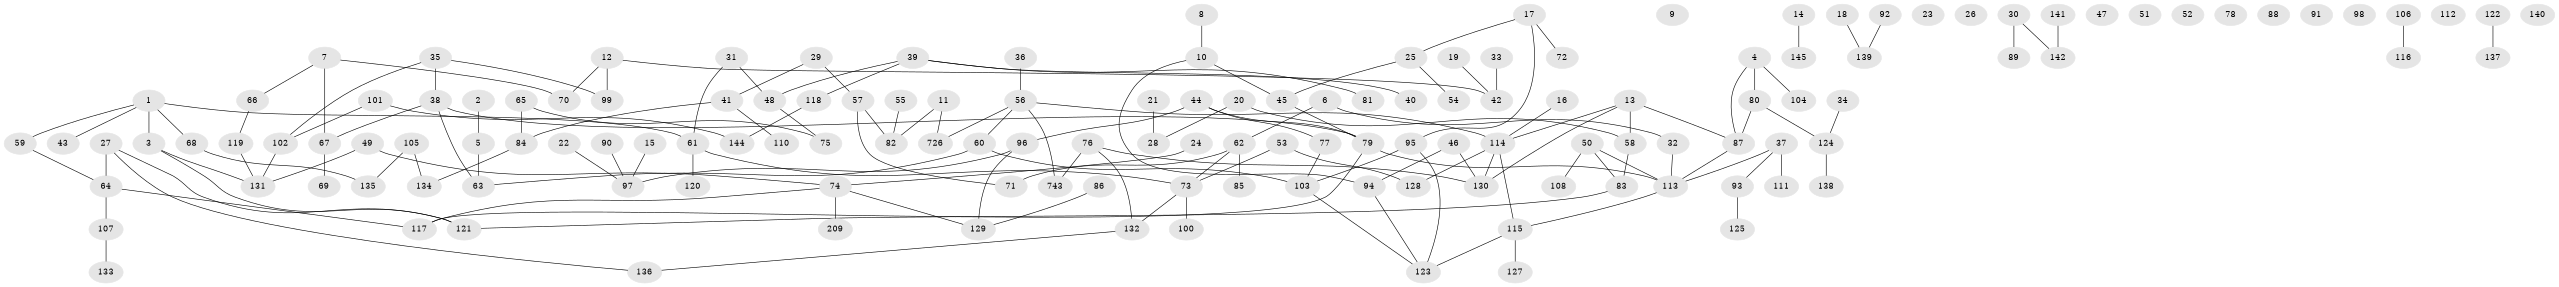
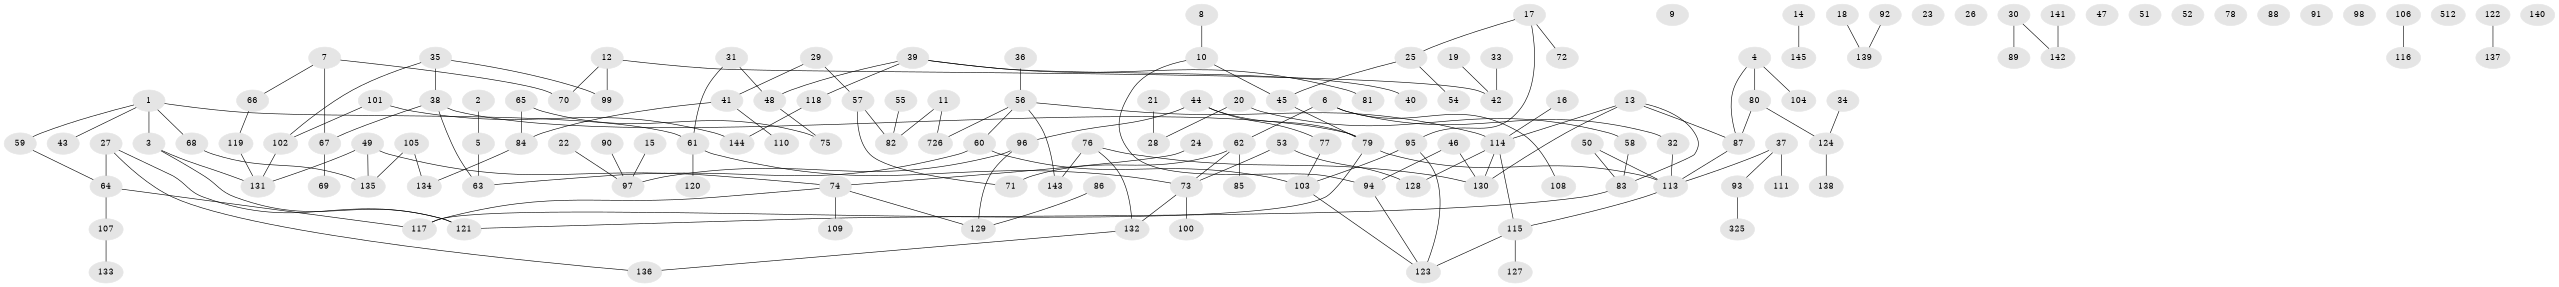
node "112": label "112" -> "512"
edge "13" -- "58": now "13" -- "83"
edge "50" -- "108": now "6" -- "108"
edge "49" -- "135": added
node "743": label "743" -> "143"
node "209": label "209" -> "109"
node "125": label "125" -> "325"
